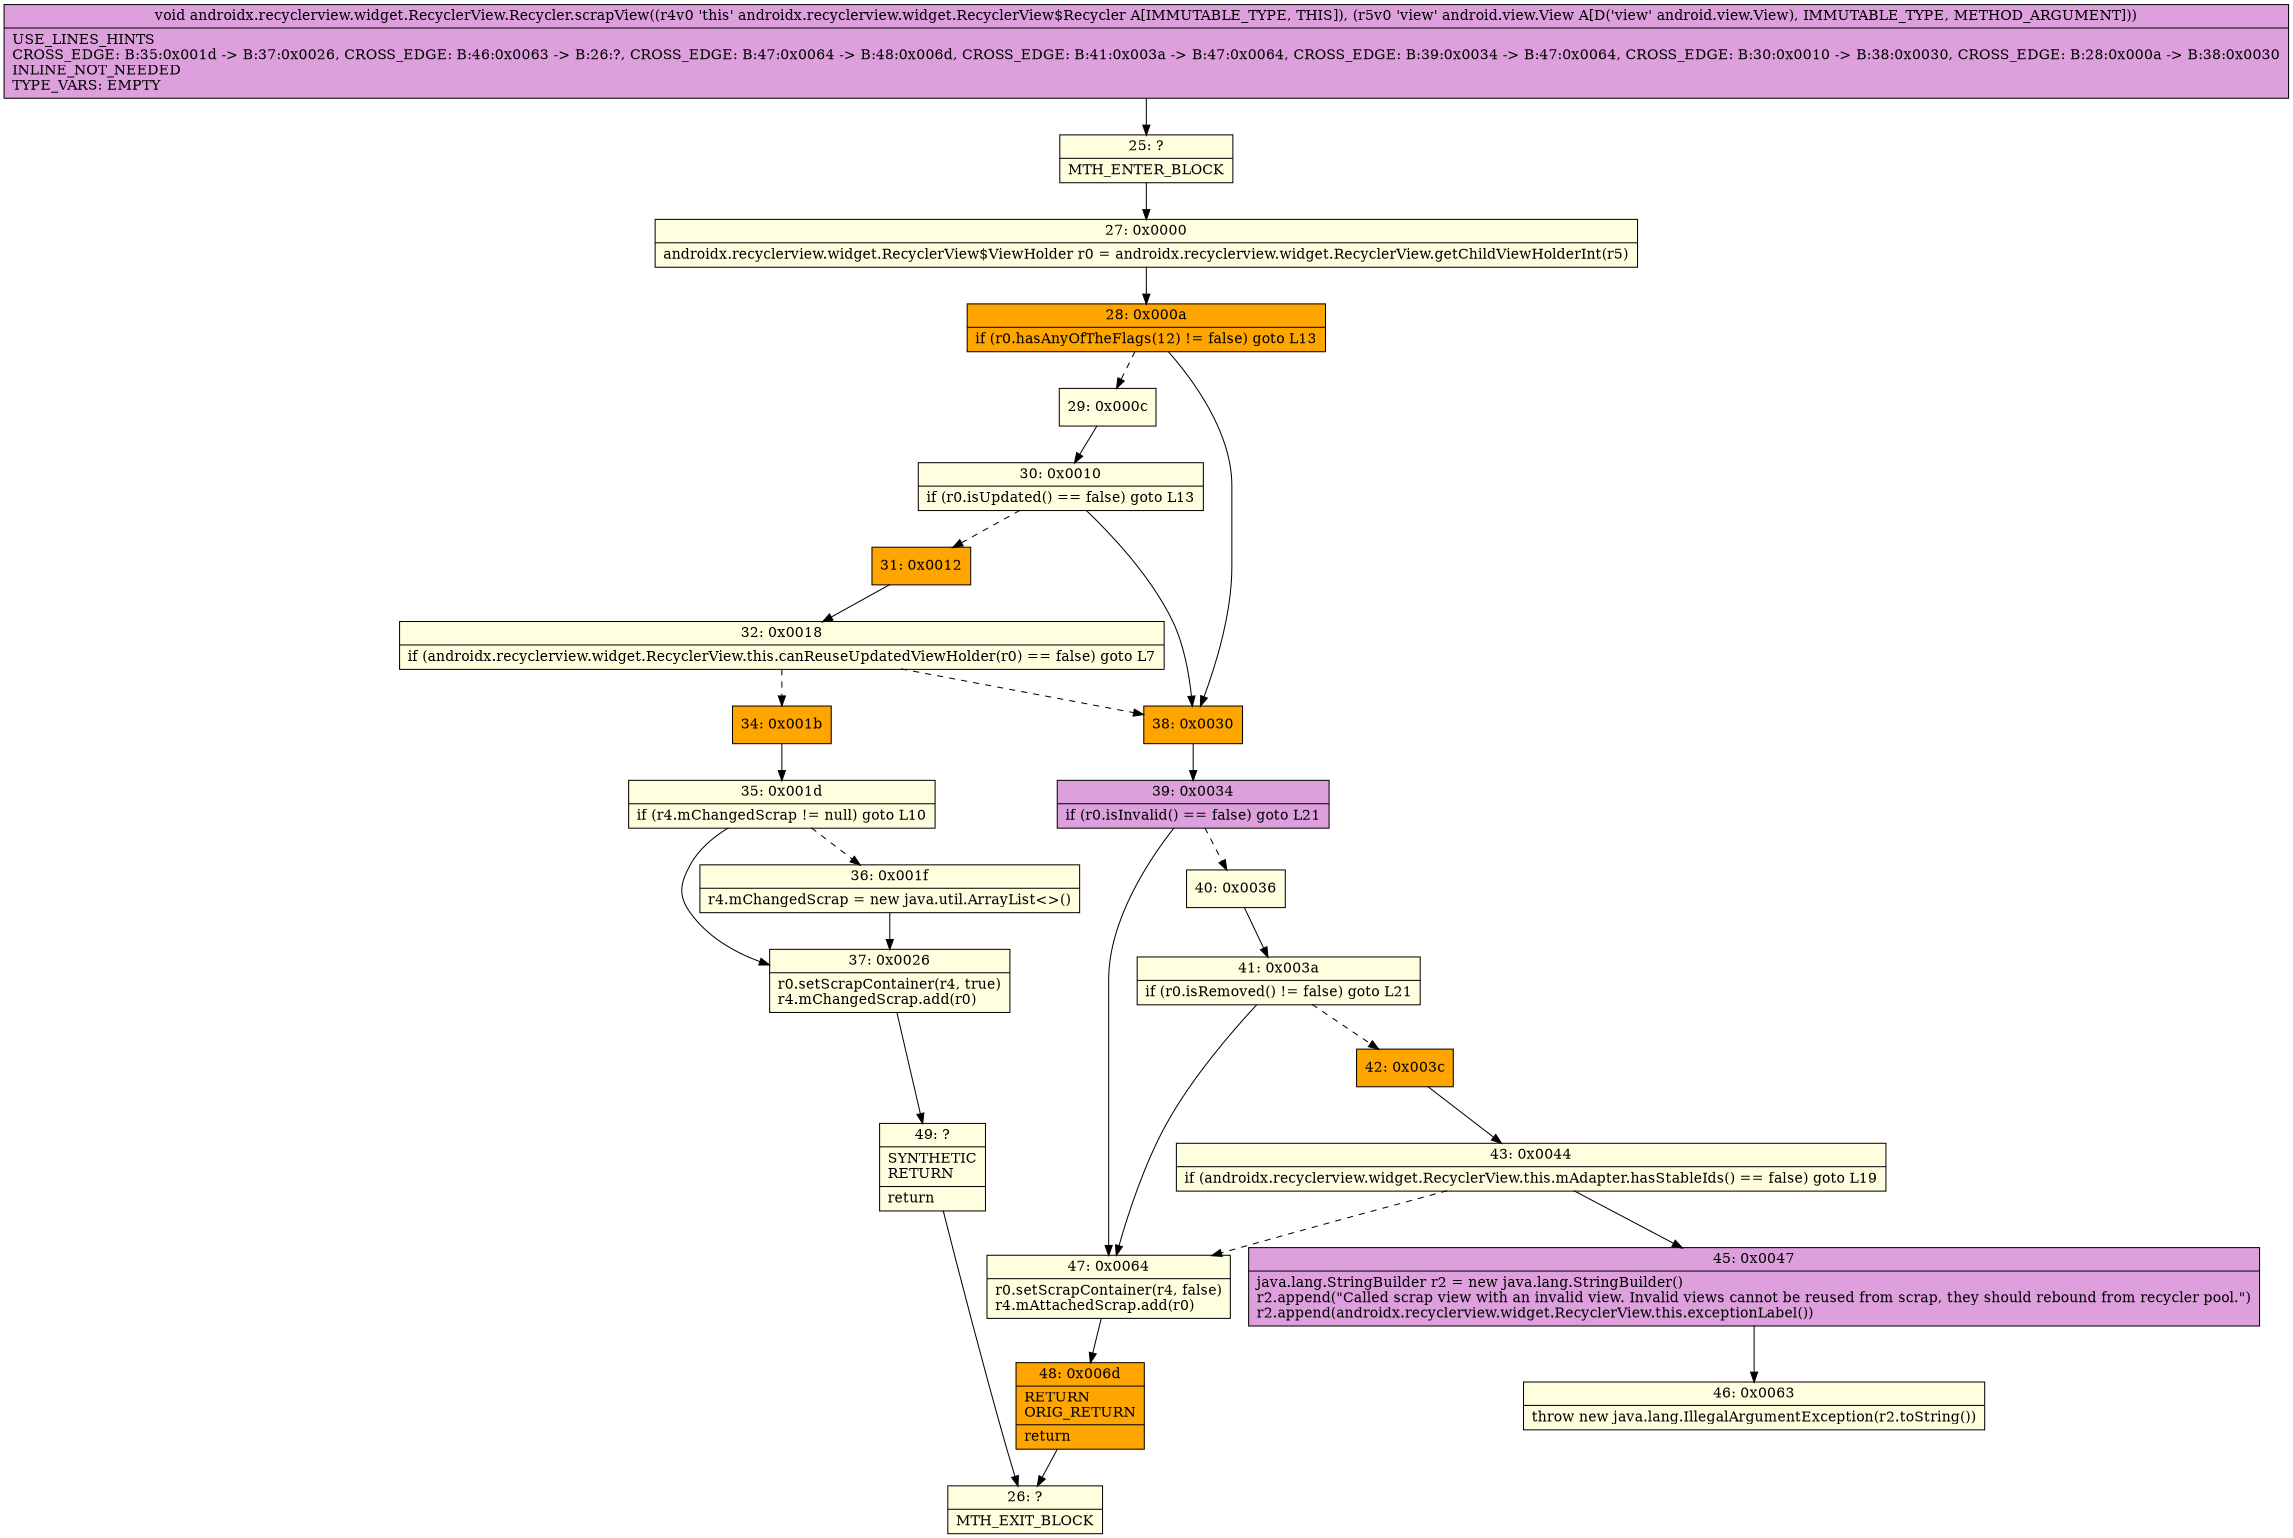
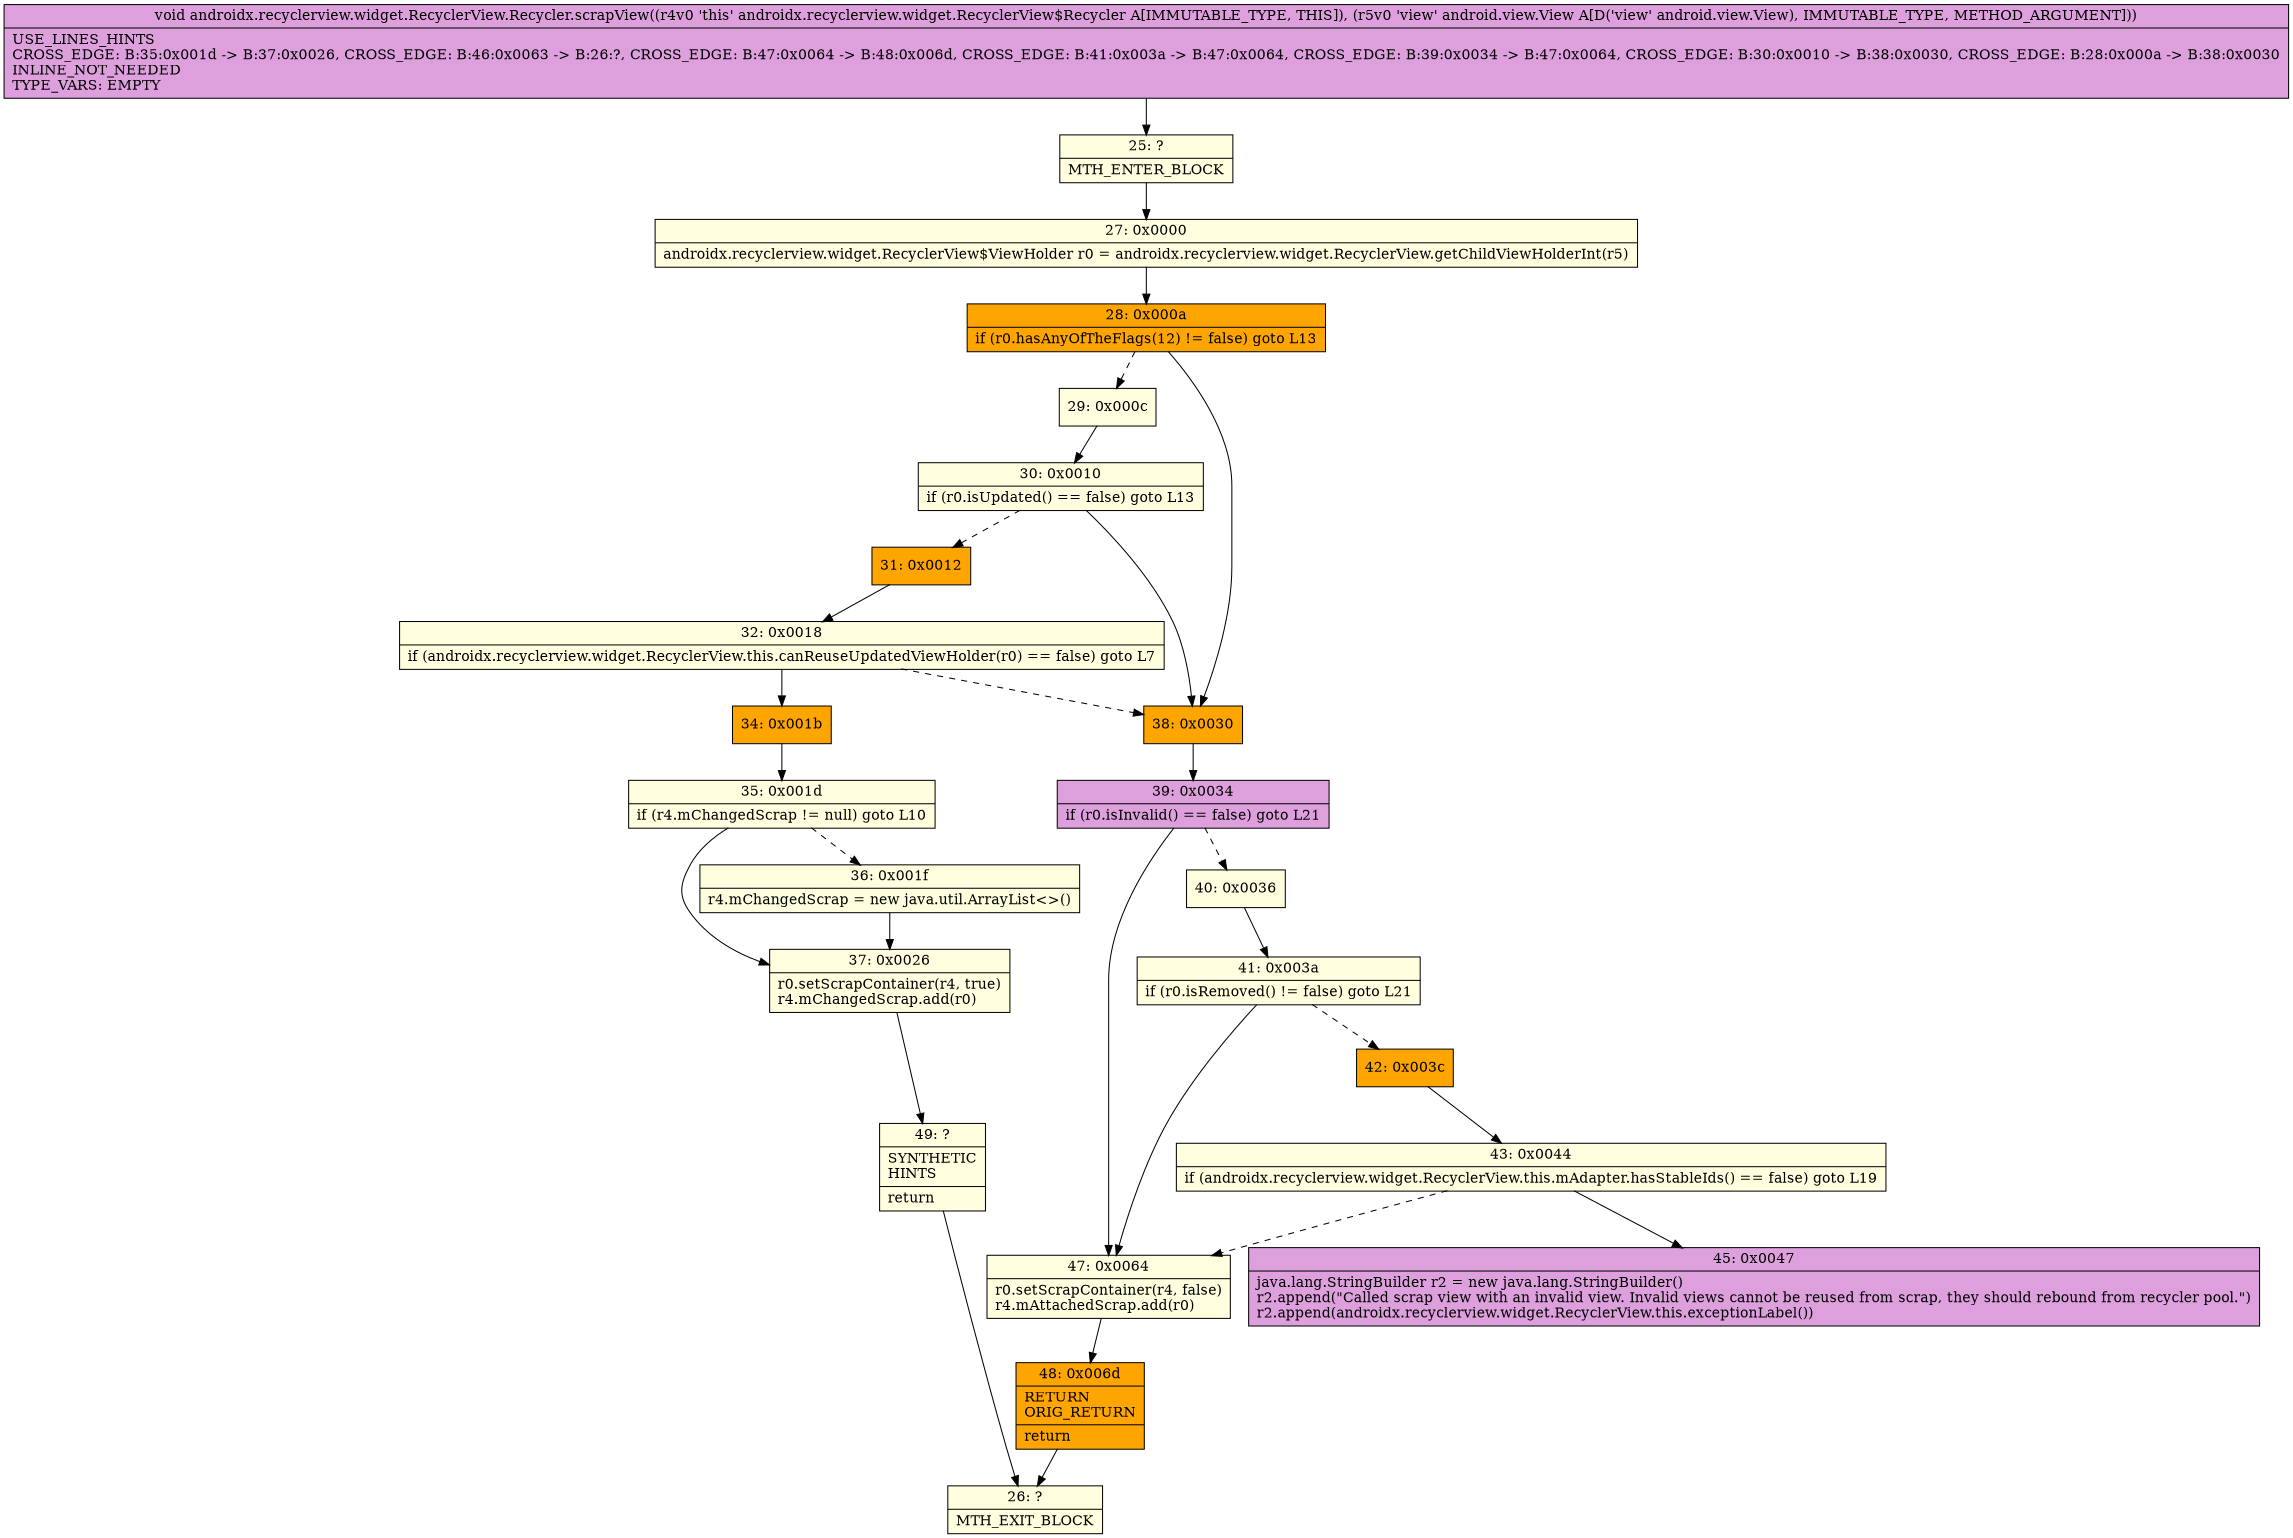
edge "32: 0x0018" -> "34: 0x001b": style dashed -> solid
node "49: ?": text "RETURN" -> "HINTS"
node "46: 0x0063": removed
